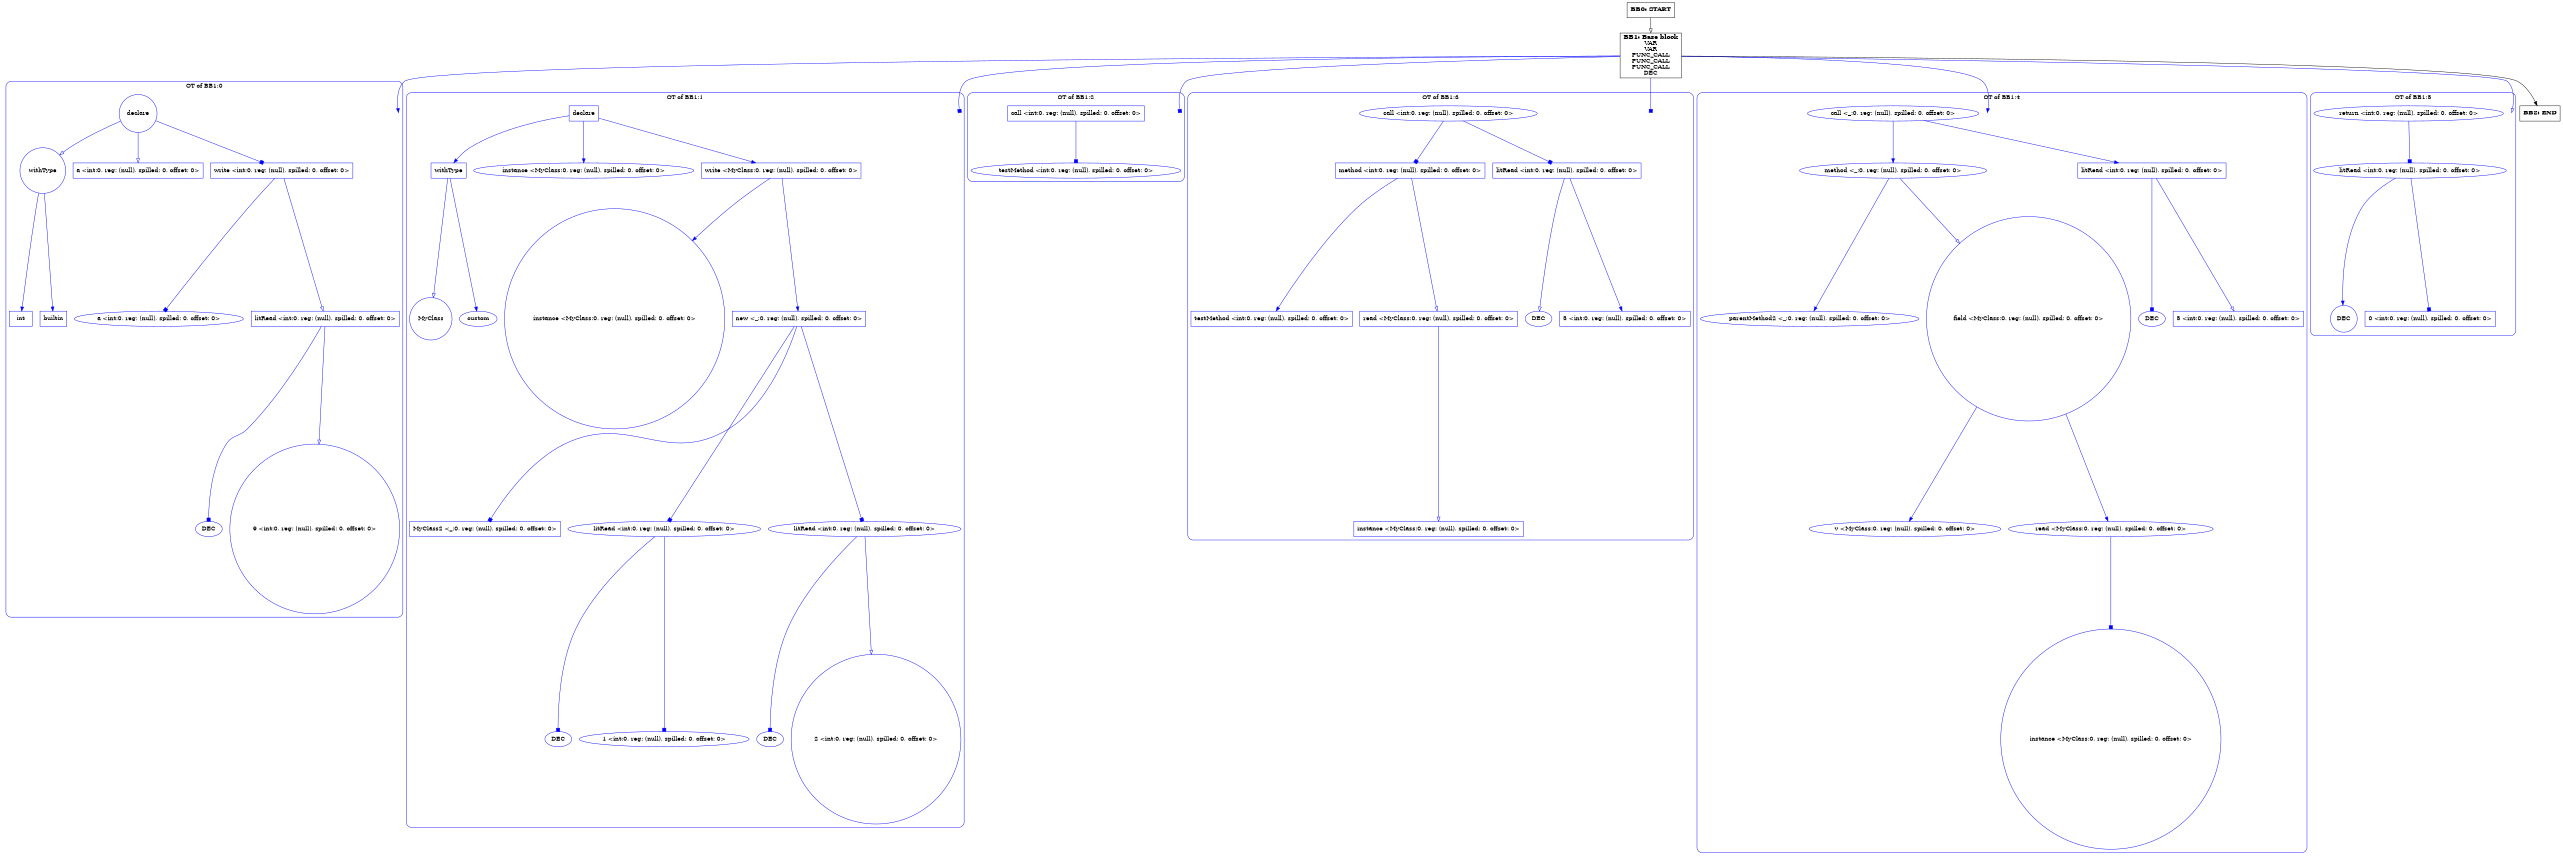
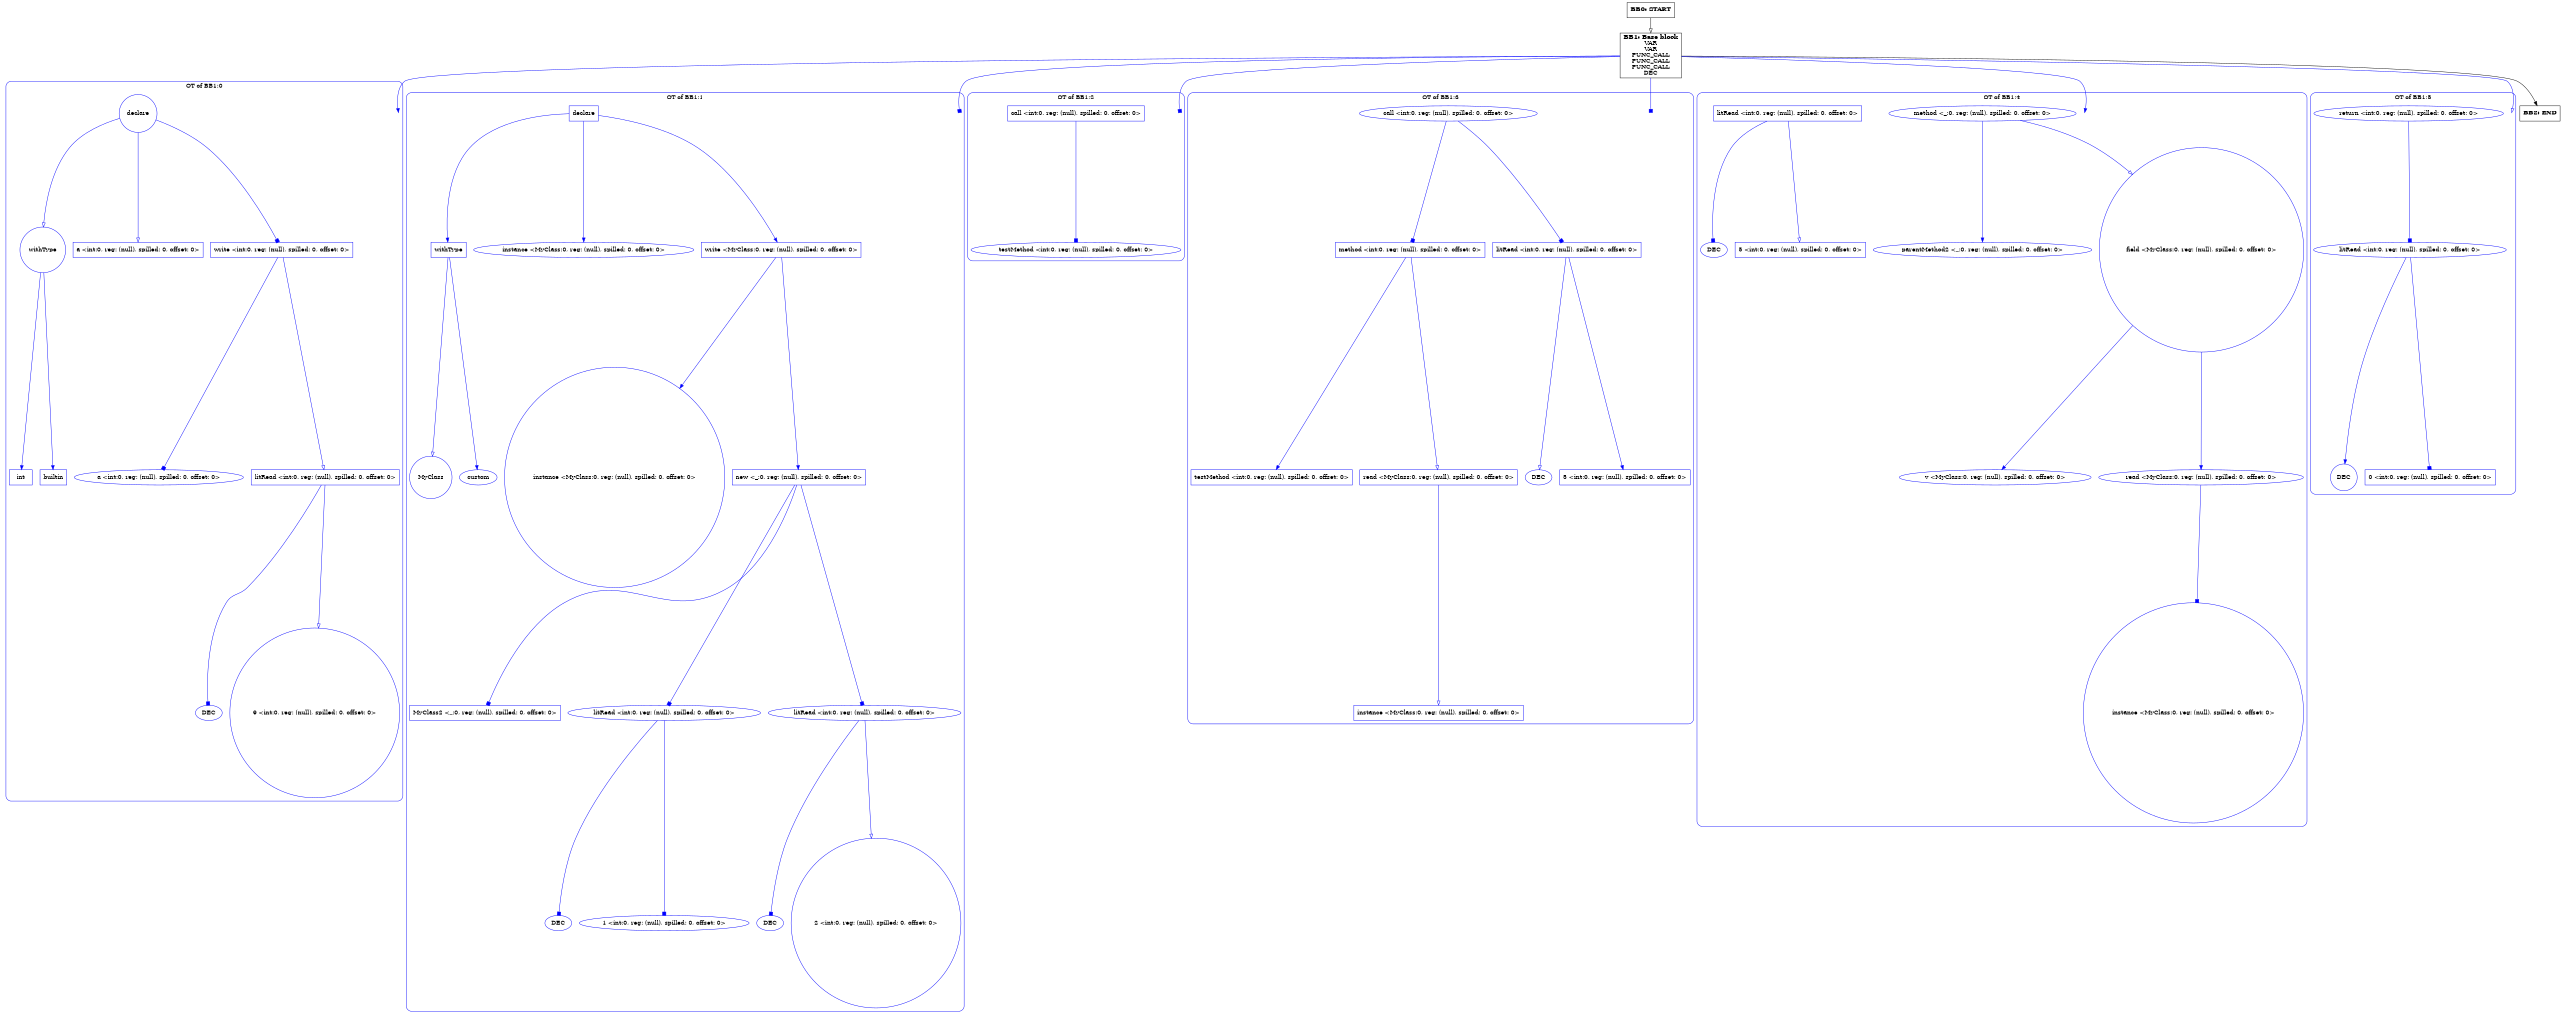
node "call <_:0, reg: (null), spilled: 0, offset: 0>": removed
